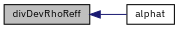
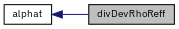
edge "alphat" -> "divDevRhoReff": reversed
